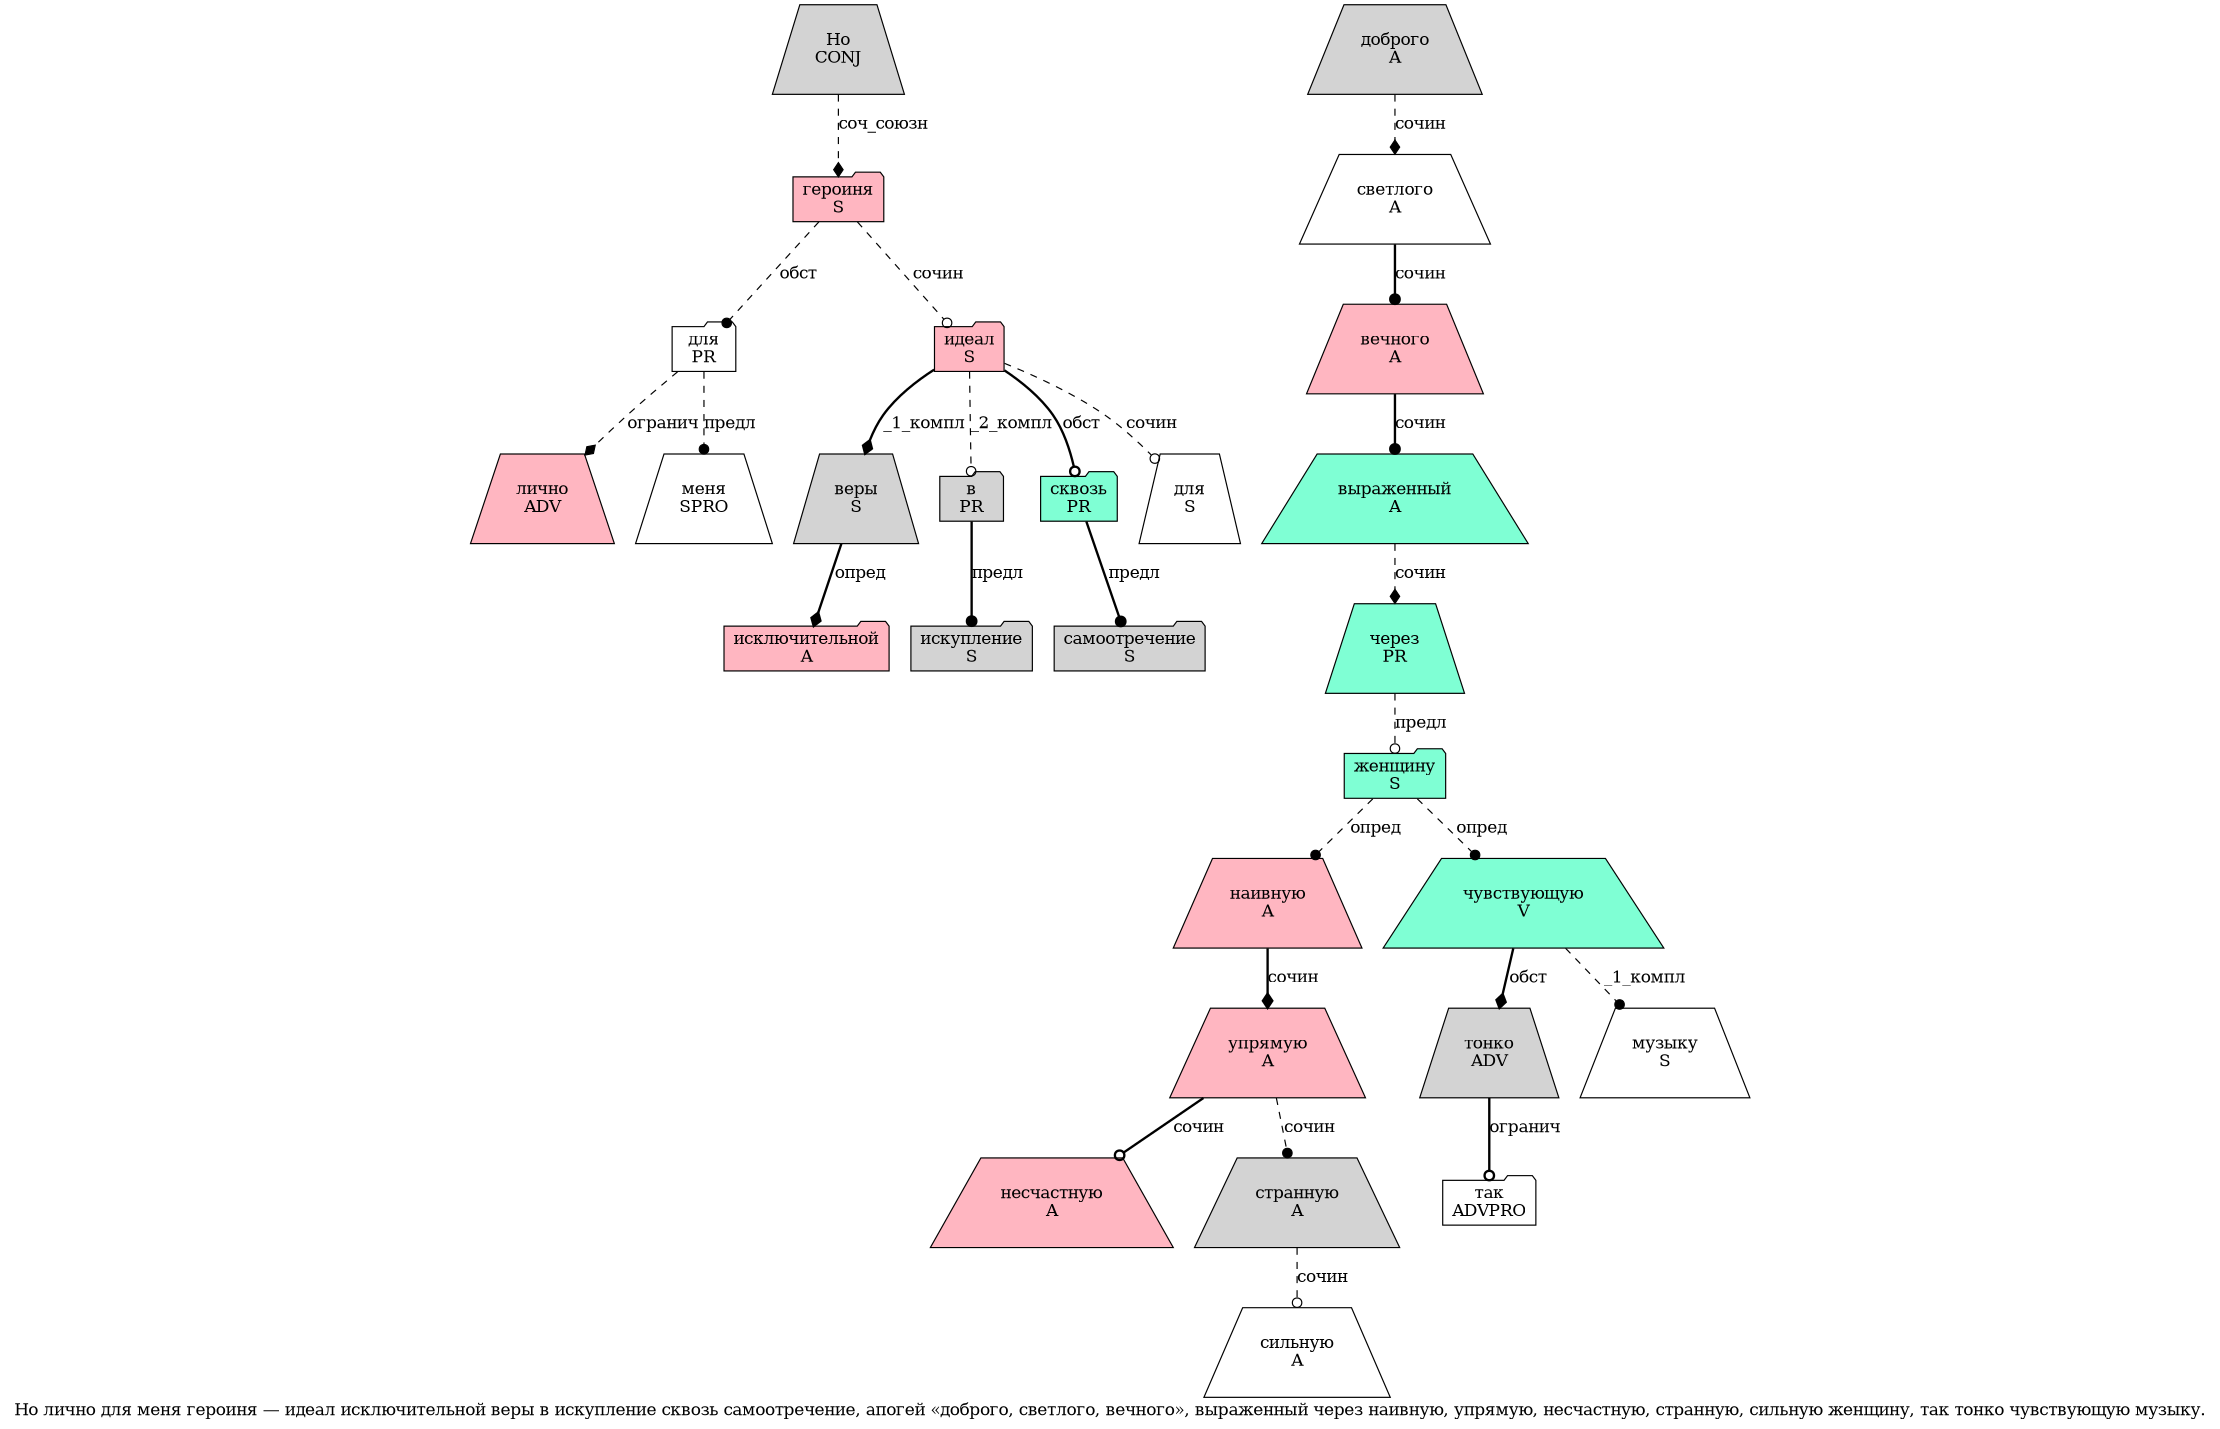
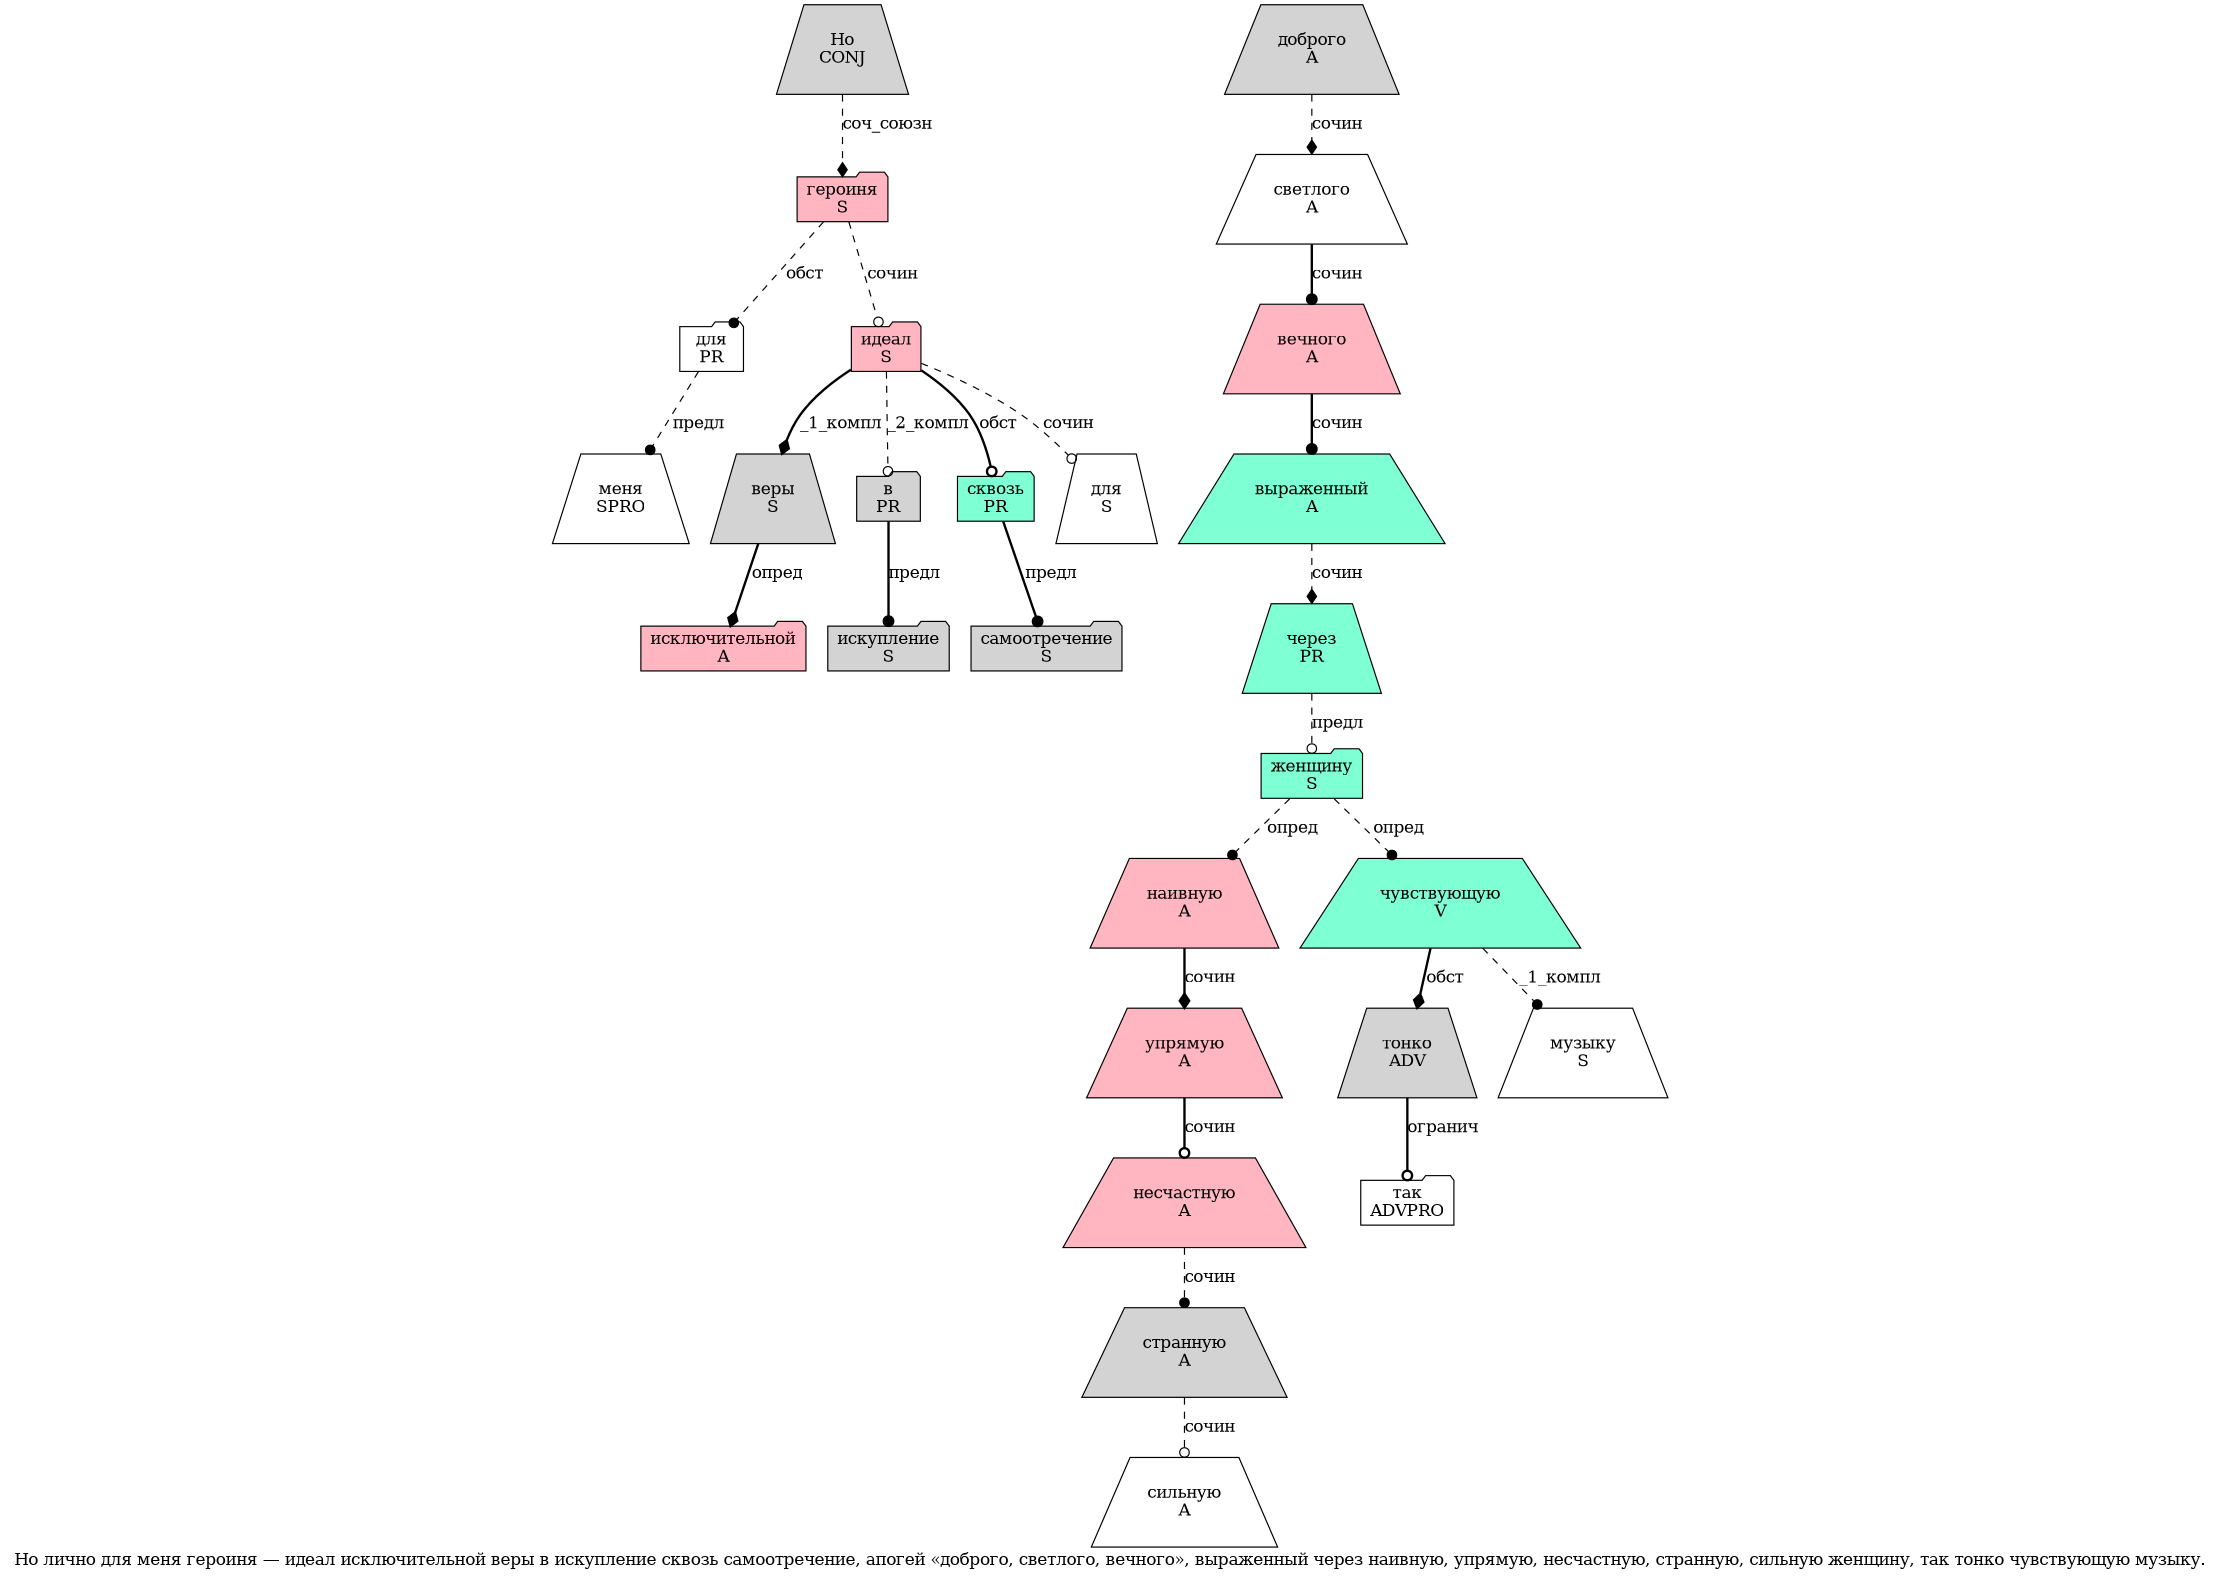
node "лично ADV": removed
edge "упрямую A" -> "странную A": now "несчастную A" -> "странную A"
